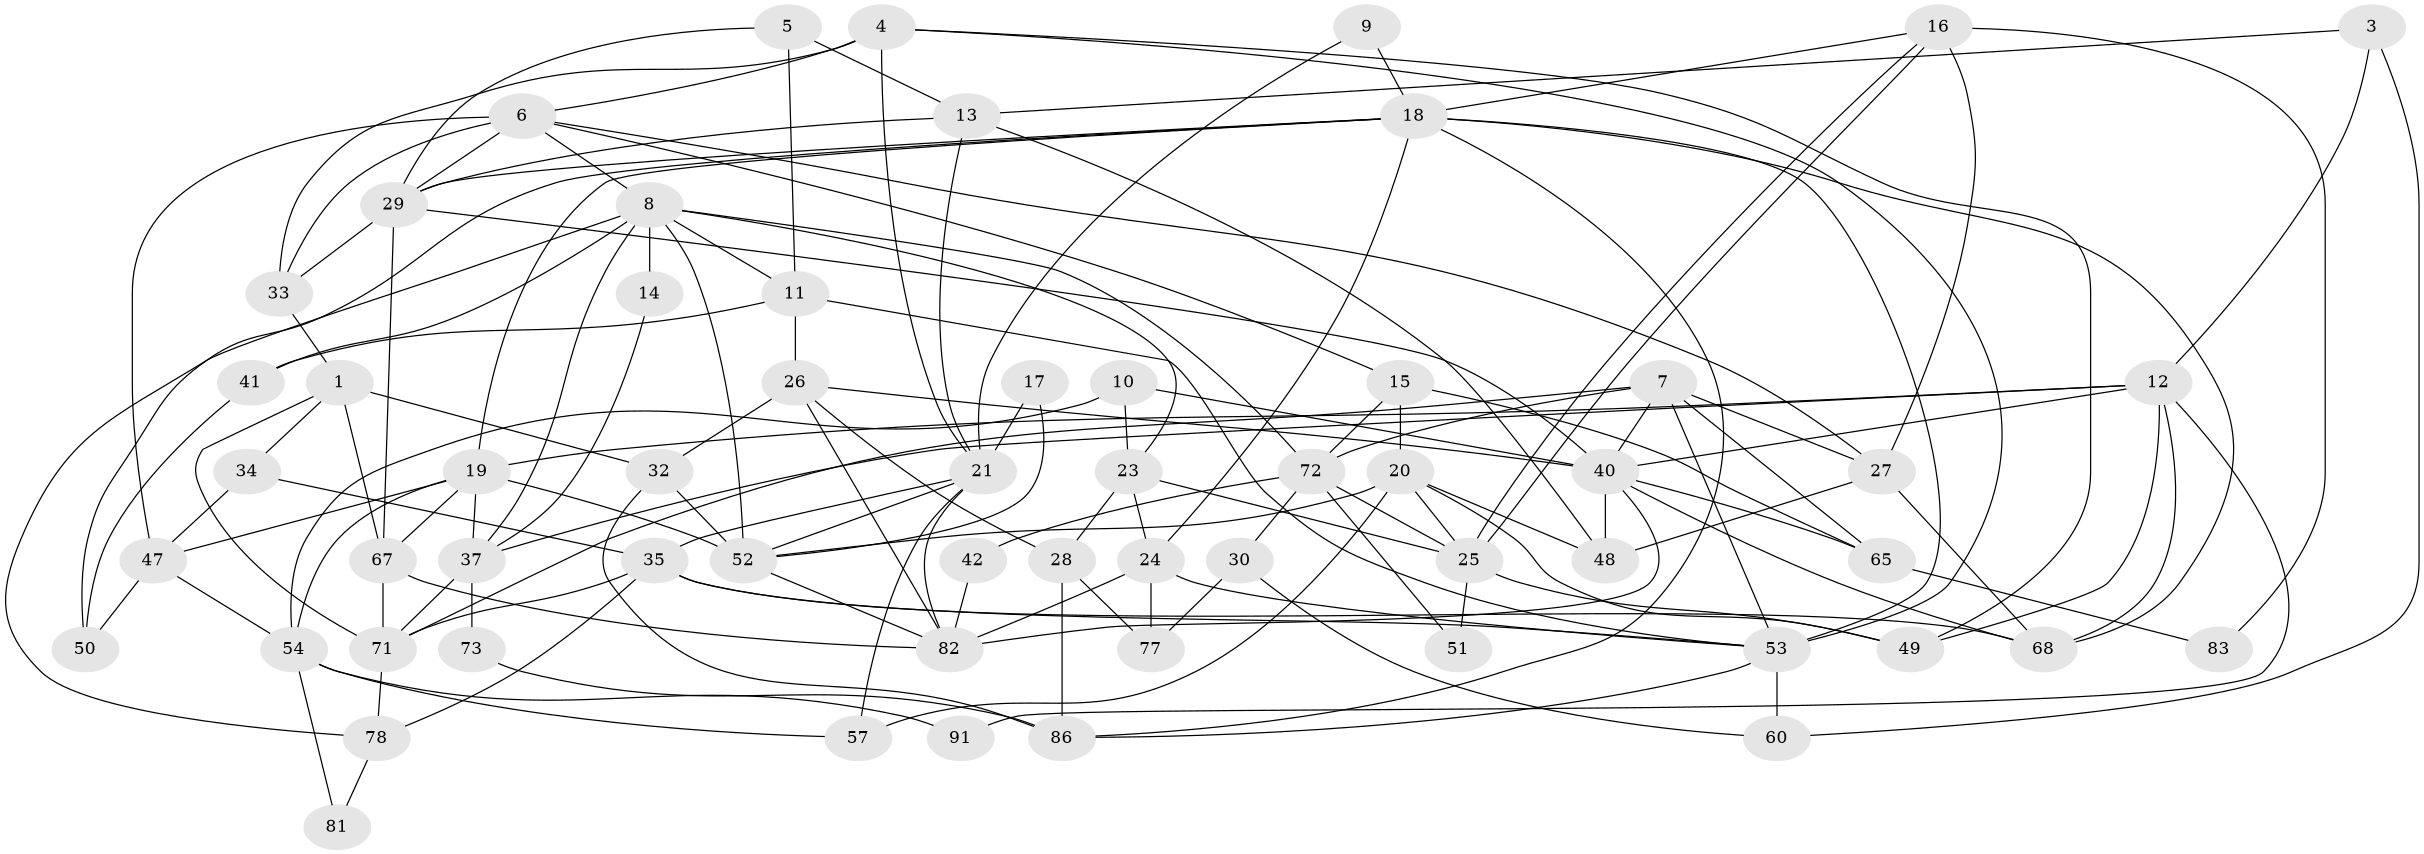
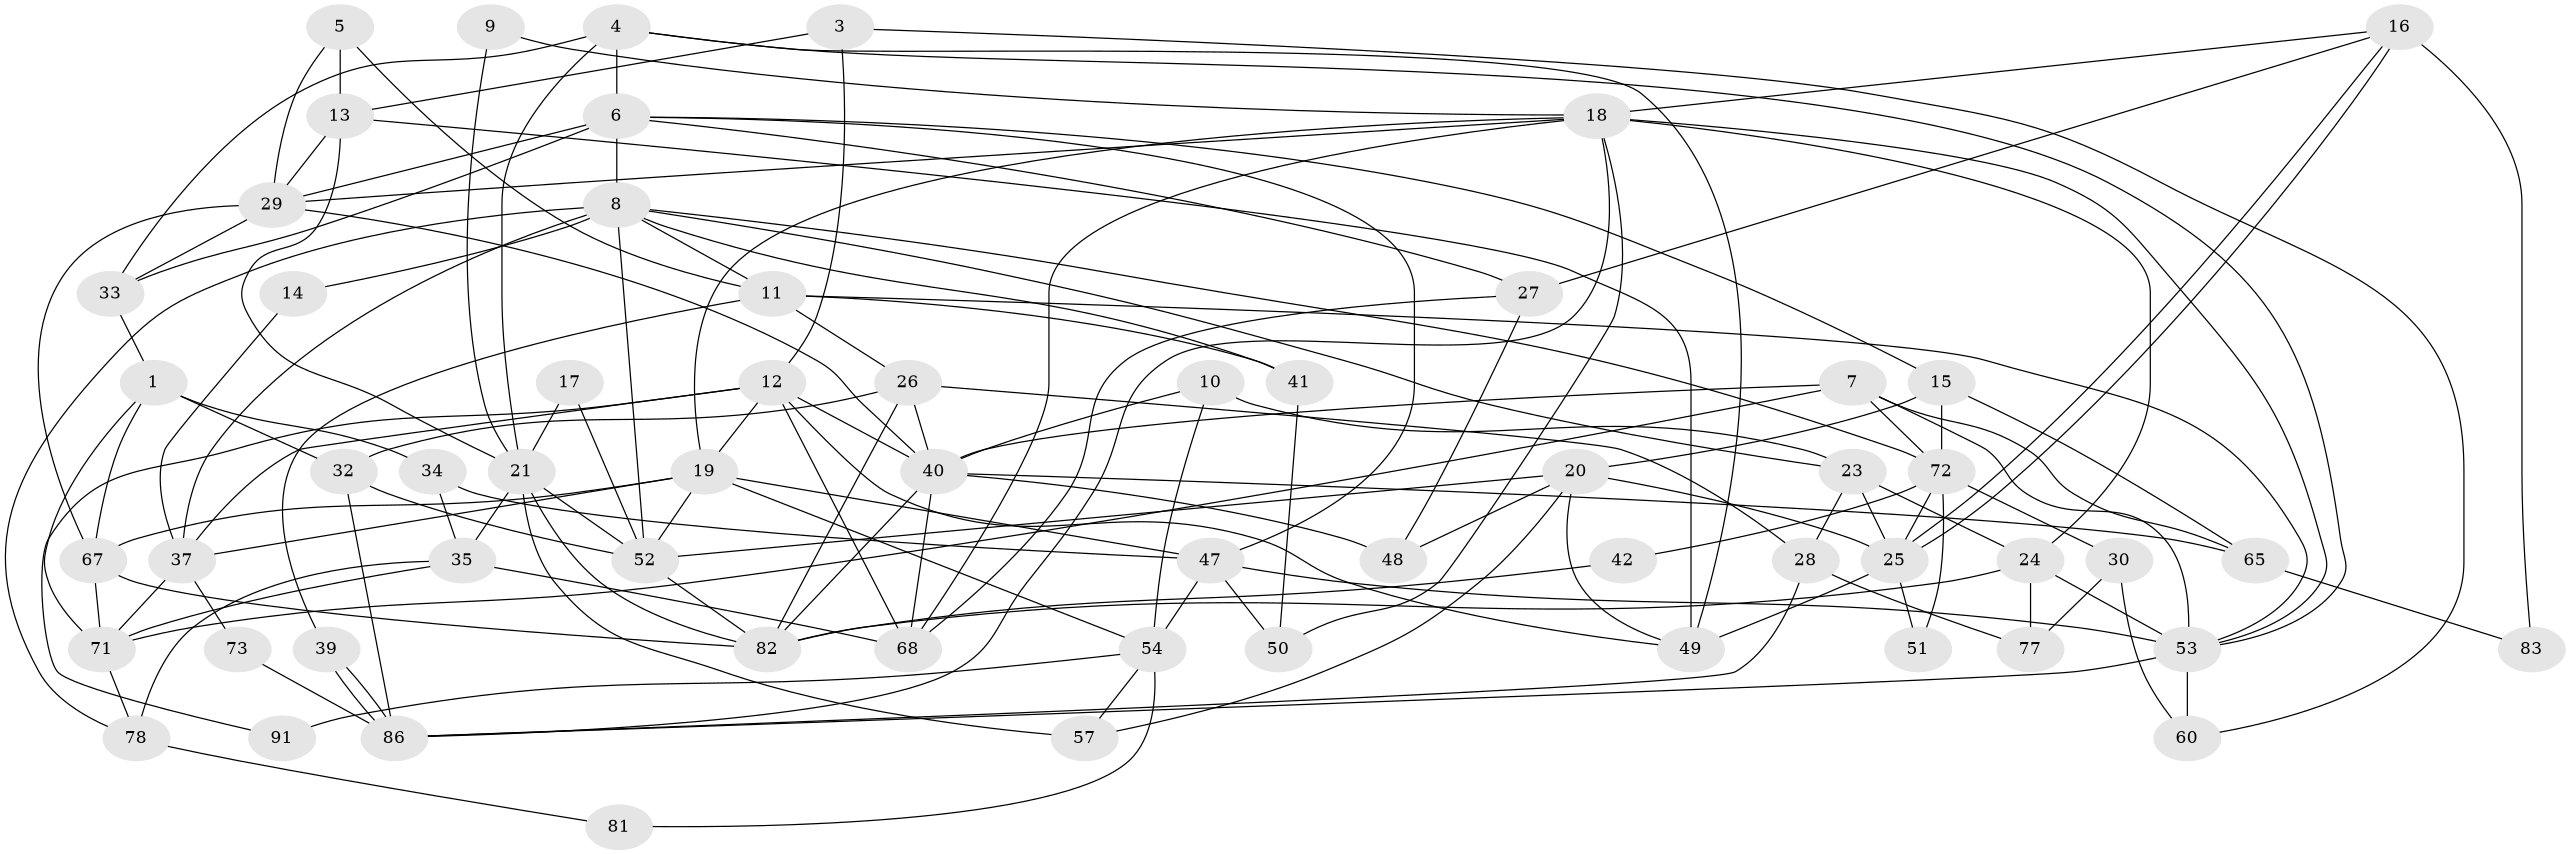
edge "13" -- "48": now "13" -- "49"
edge "7" -- "27": removed
edge "35" -- "53": now "47" -- "53"
node "39": added
